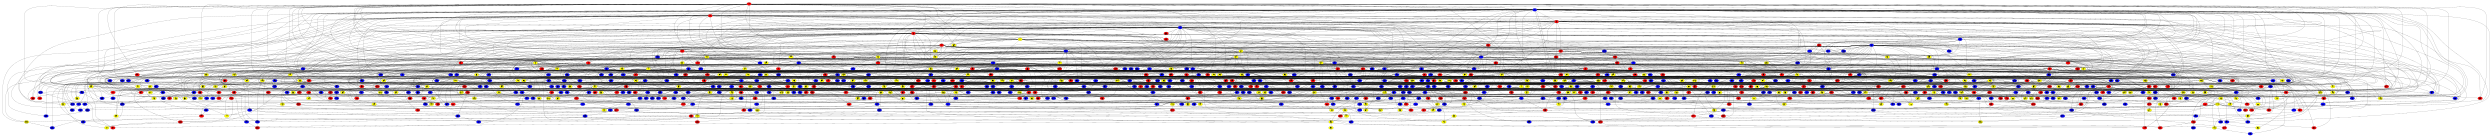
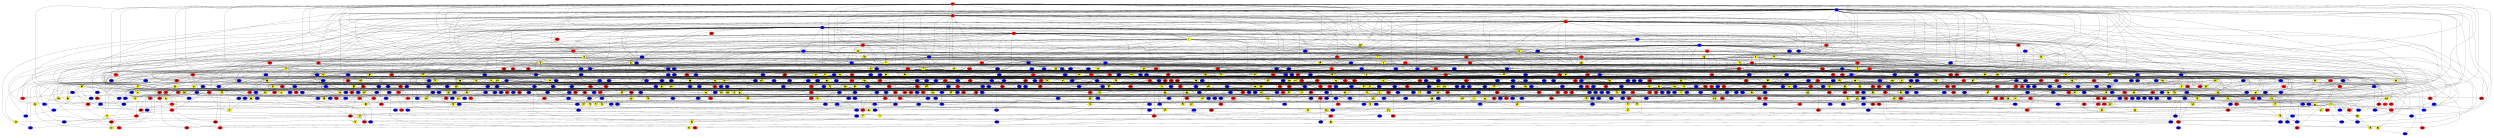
node "581": removed
node "699": added
